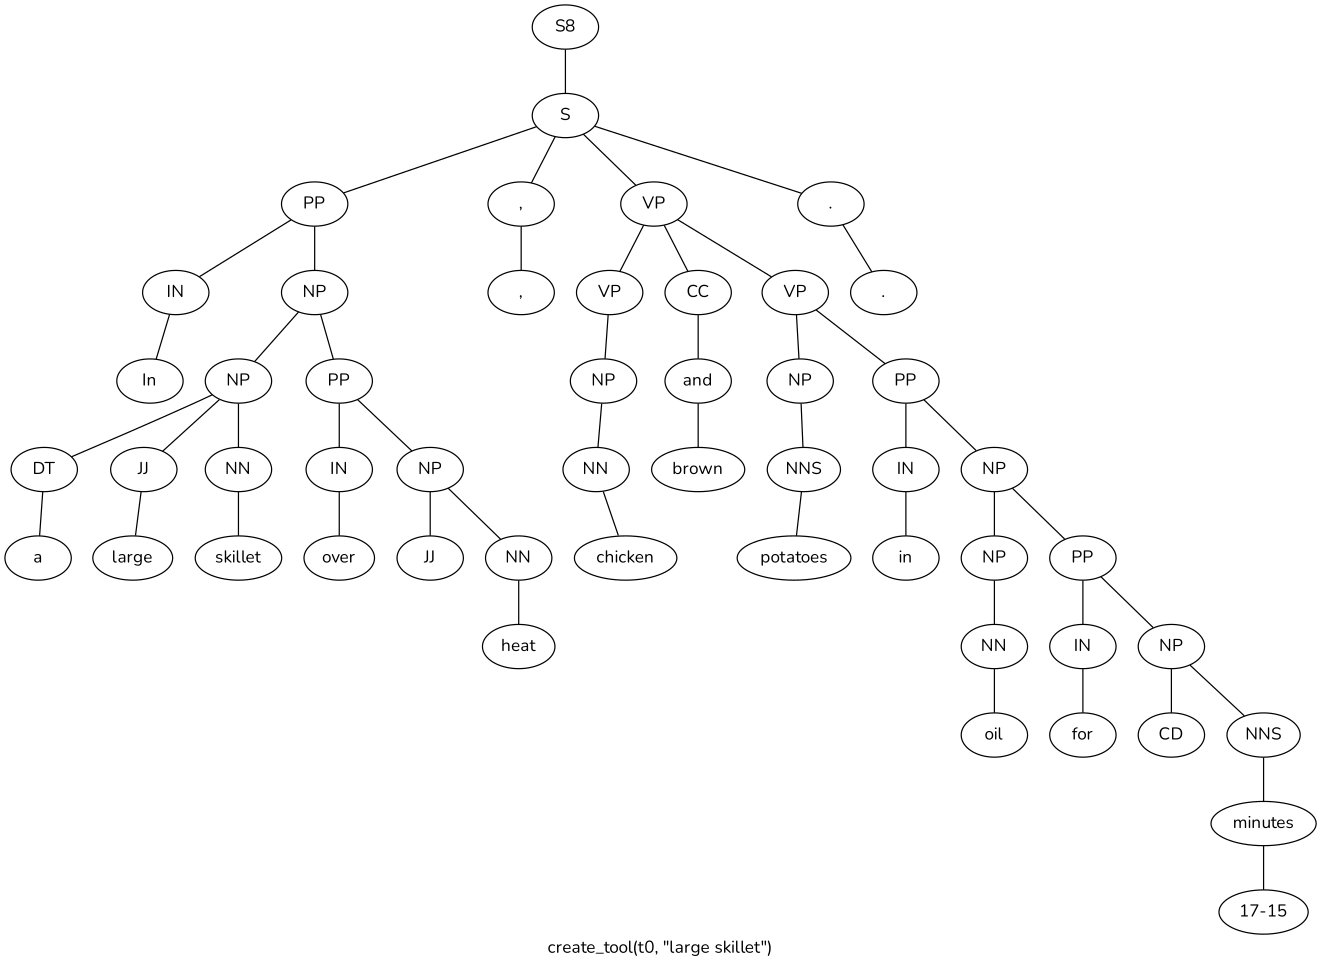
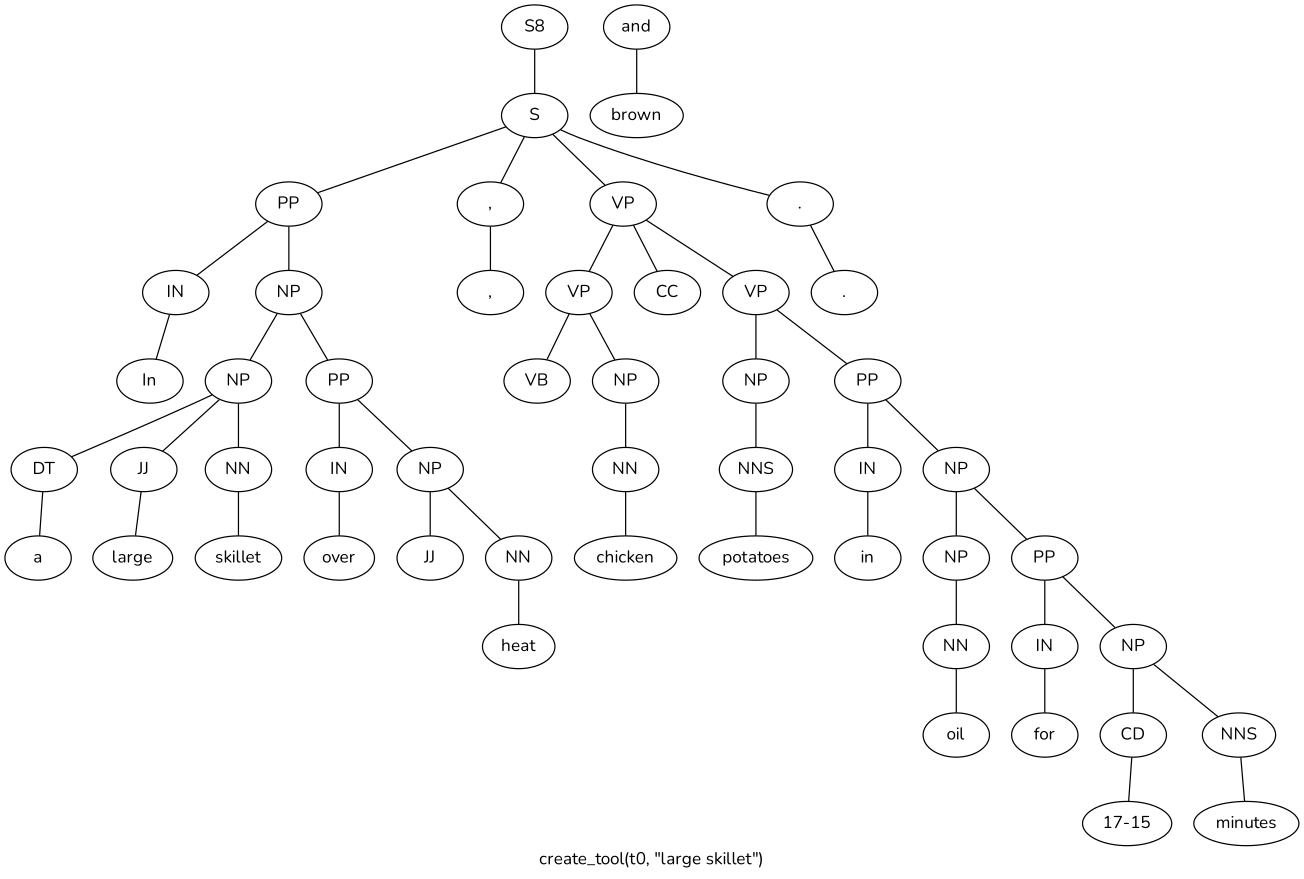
edge "CC" -- "and": removed
node "VB": added
edge "minutes" -- "17-15": now "CD" -- "17-15"
